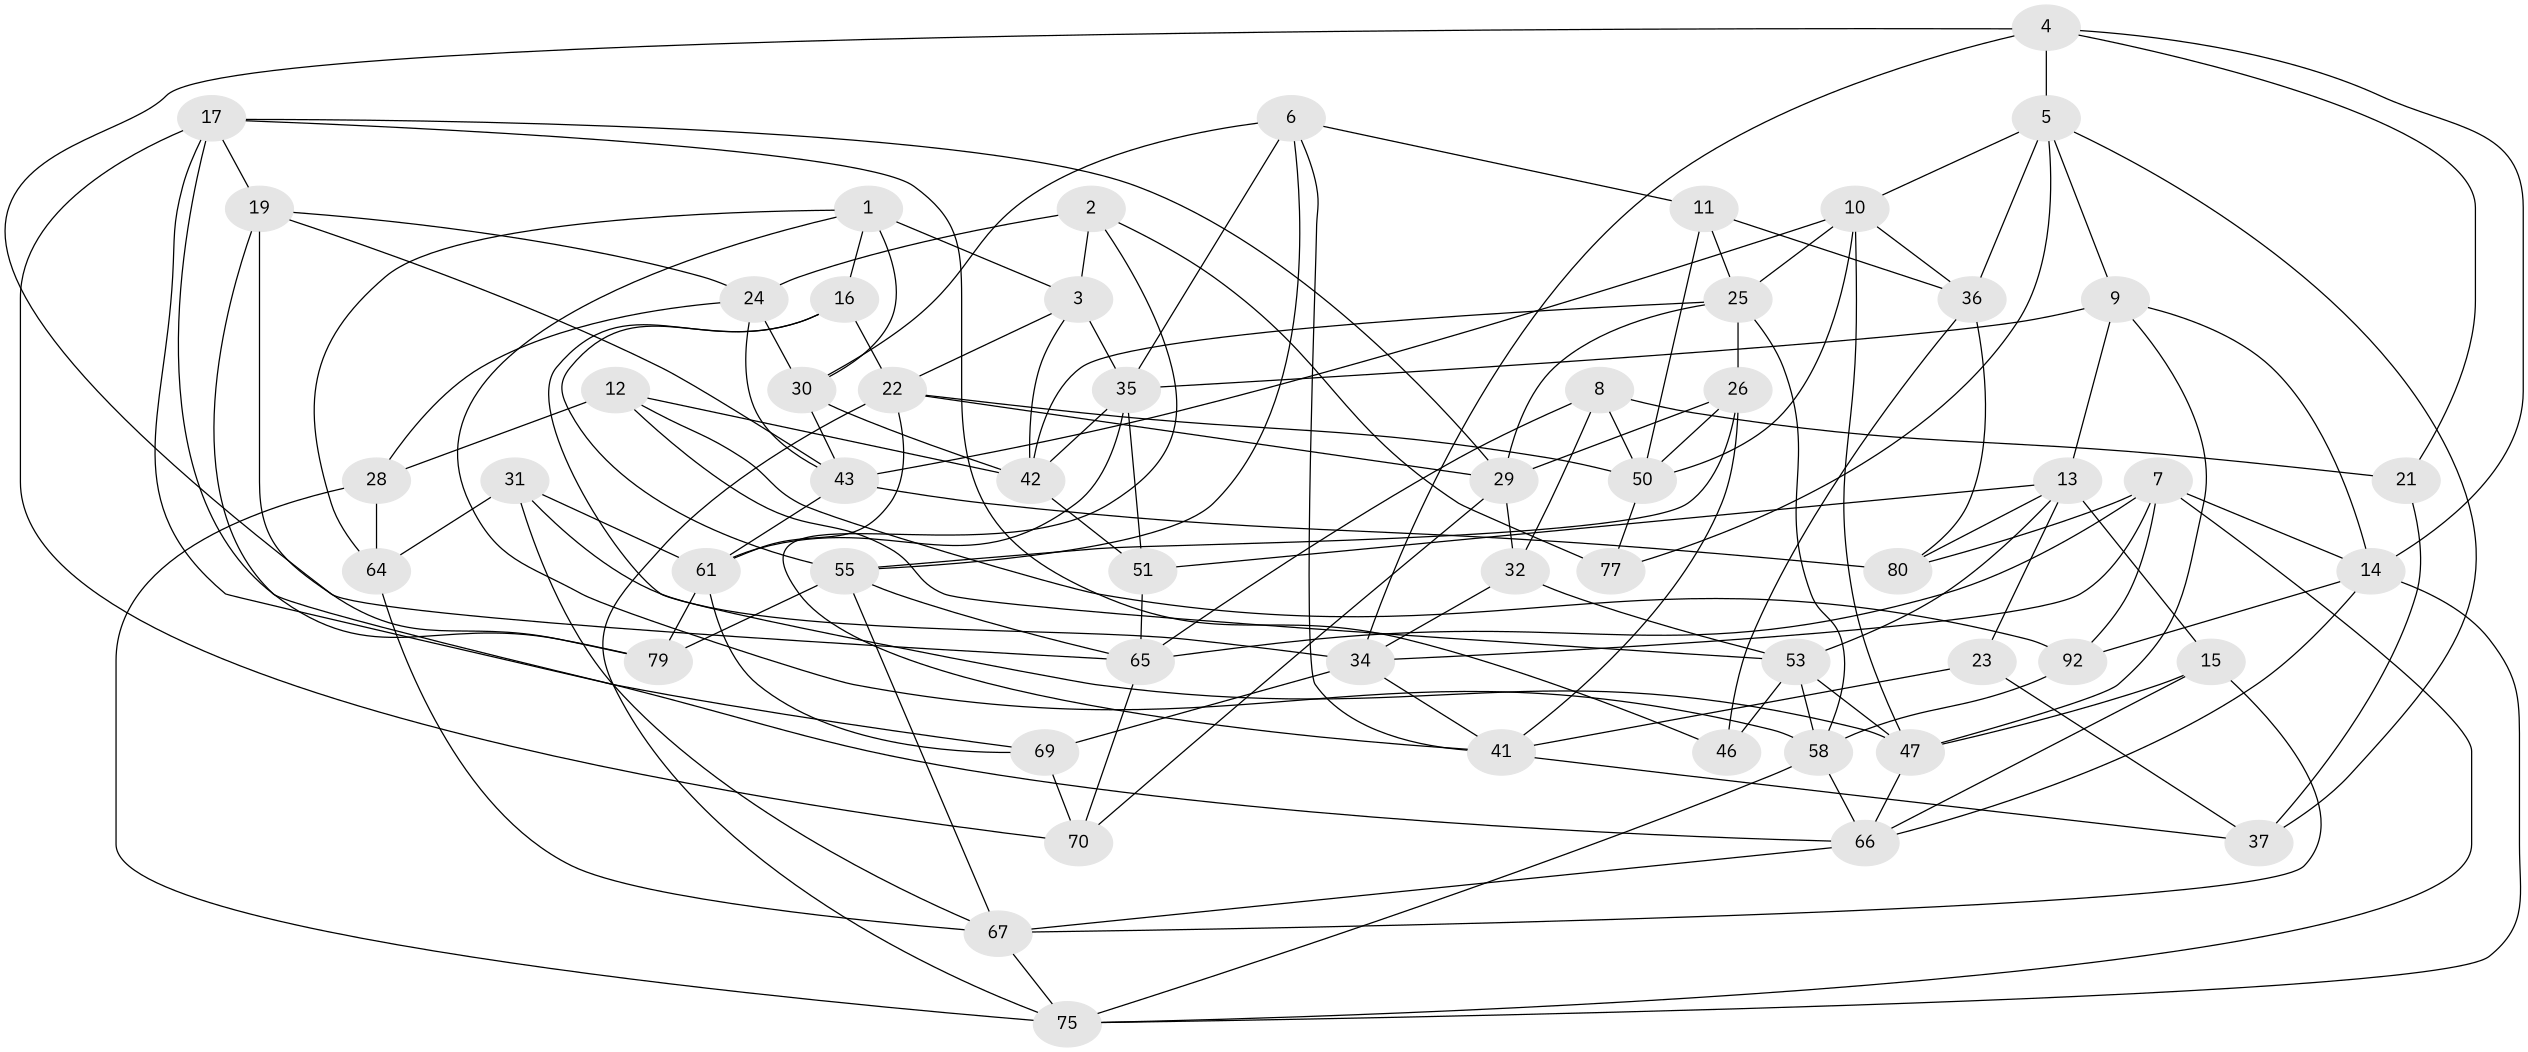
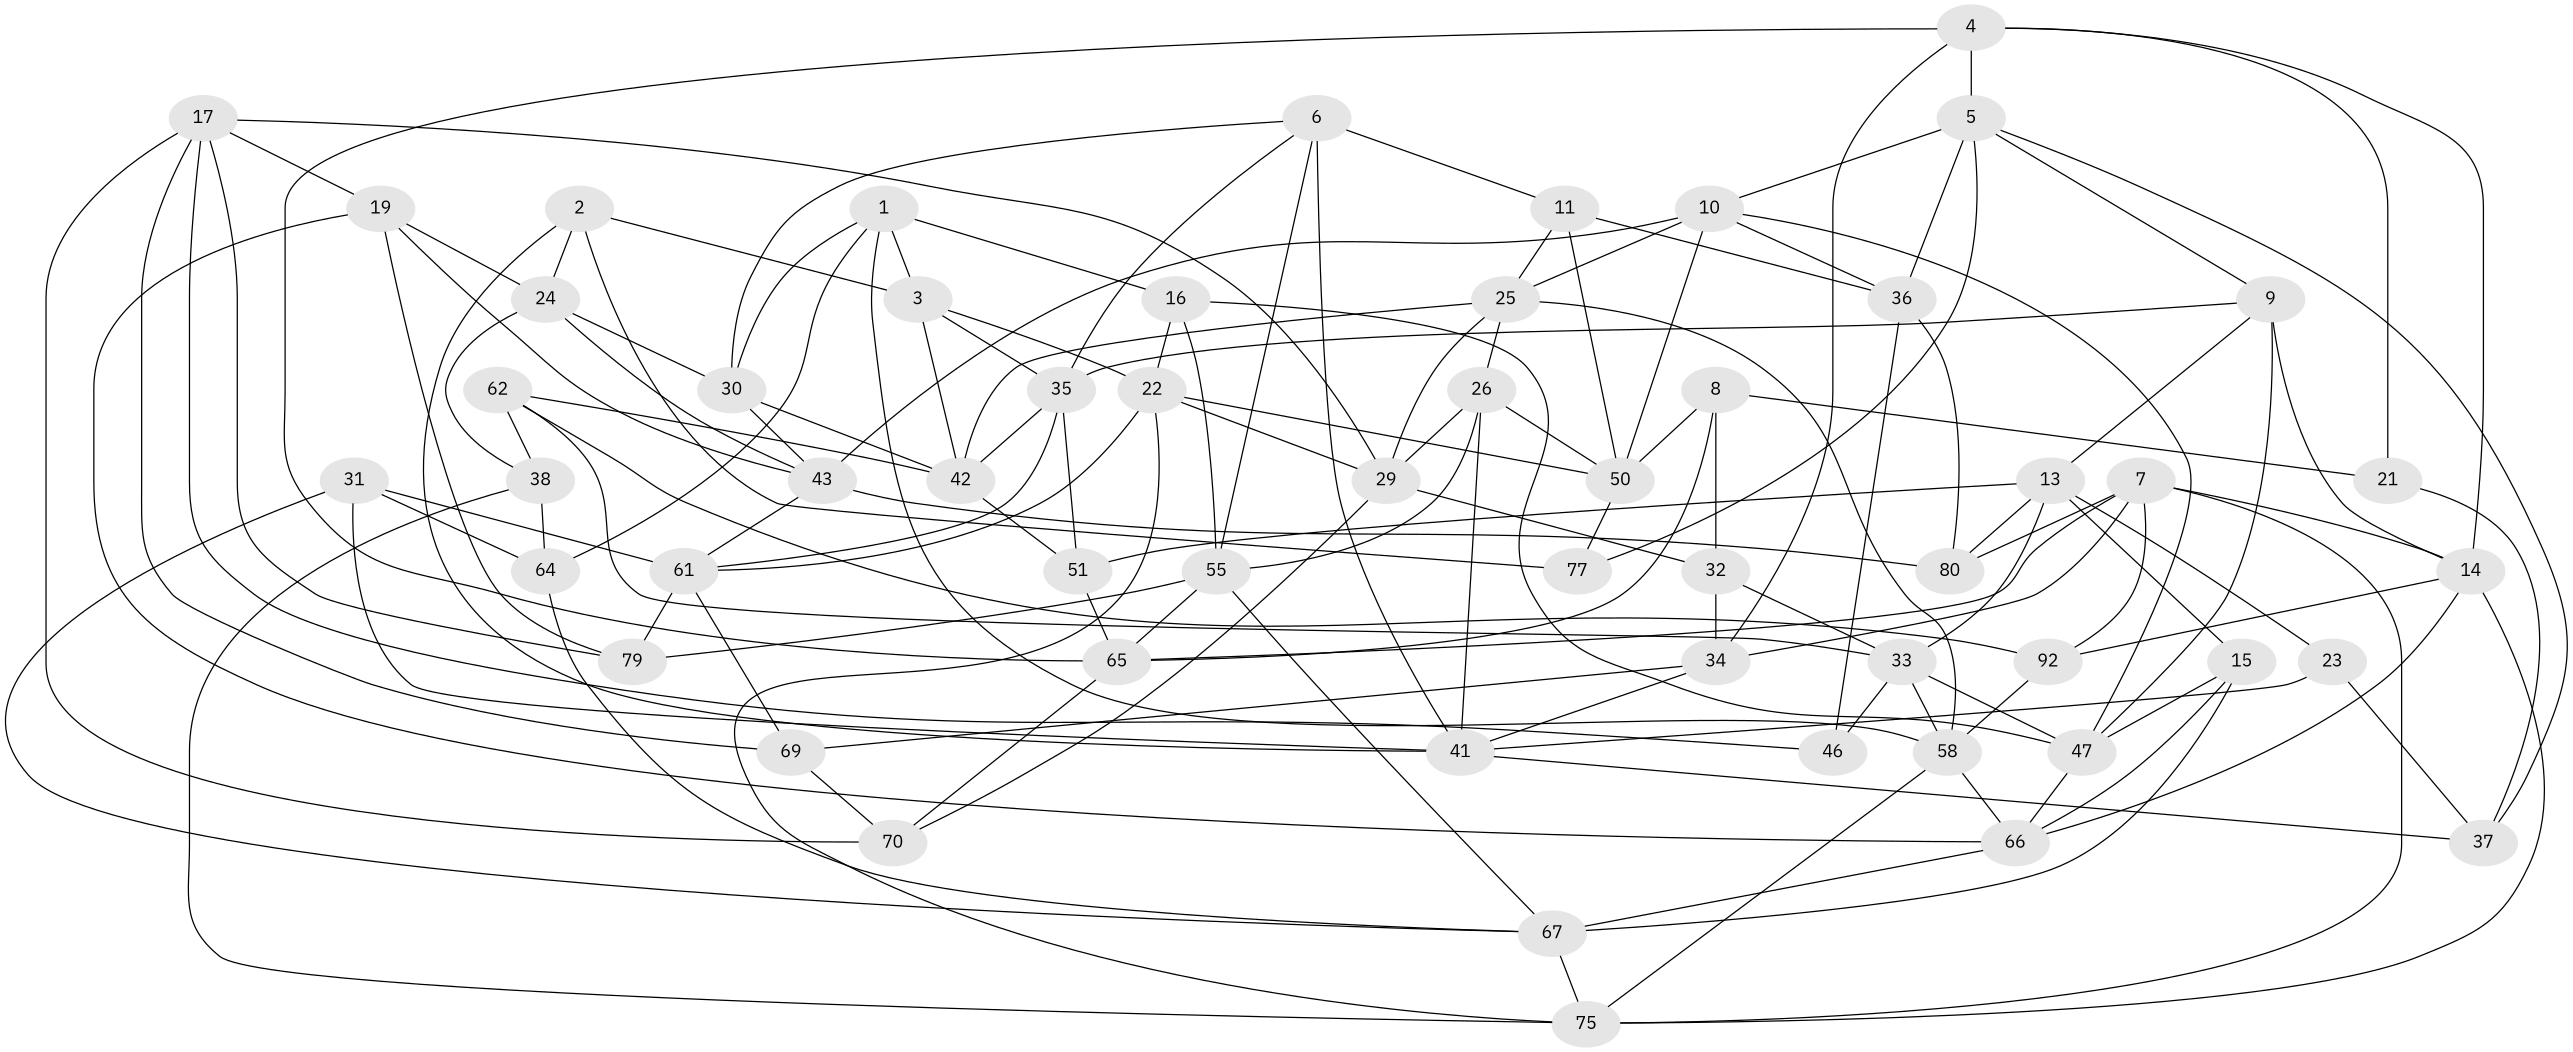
node "12": label "12" -> "62"
node "28": label "28" -> "38"
edge "31" -- "34": now "31" -- "41"
node "53": label "53" -> "33"
